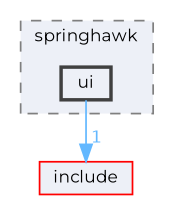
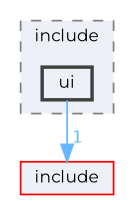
cluster "springhawk": label "springhawk" -> "include"
